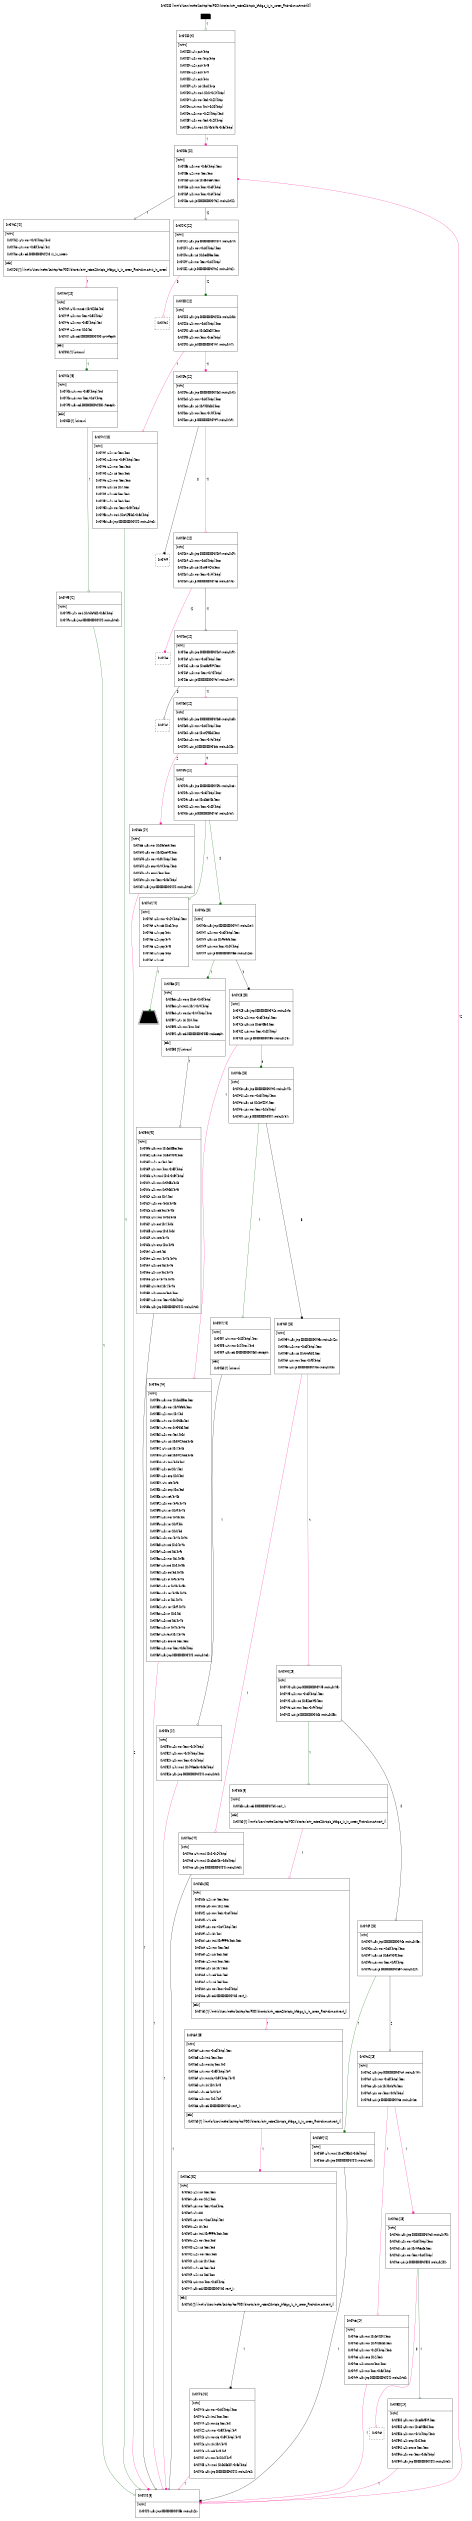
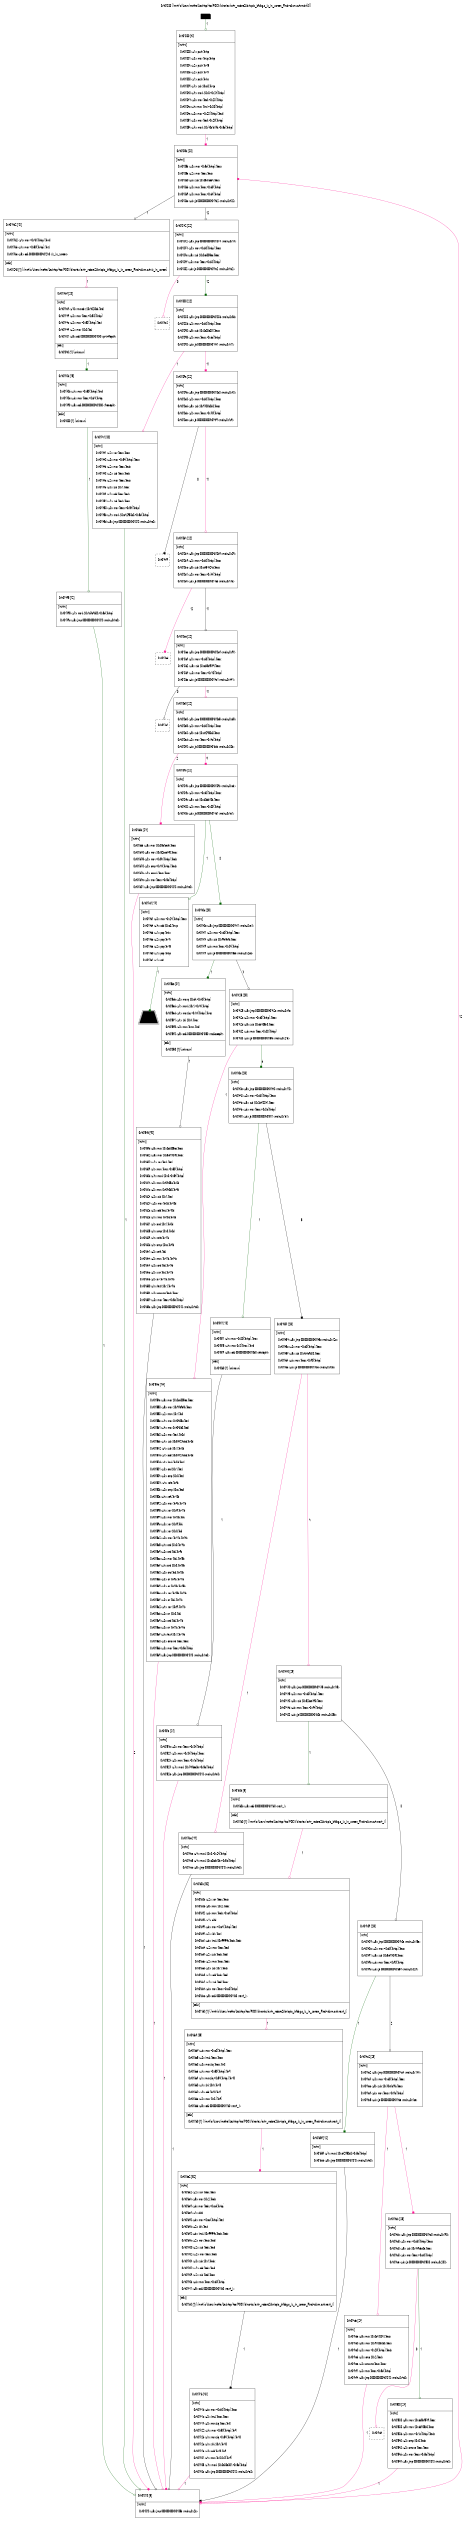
edge "0x40140c [25]" -> "0x401425 [25]": arrowhead box -> odot
